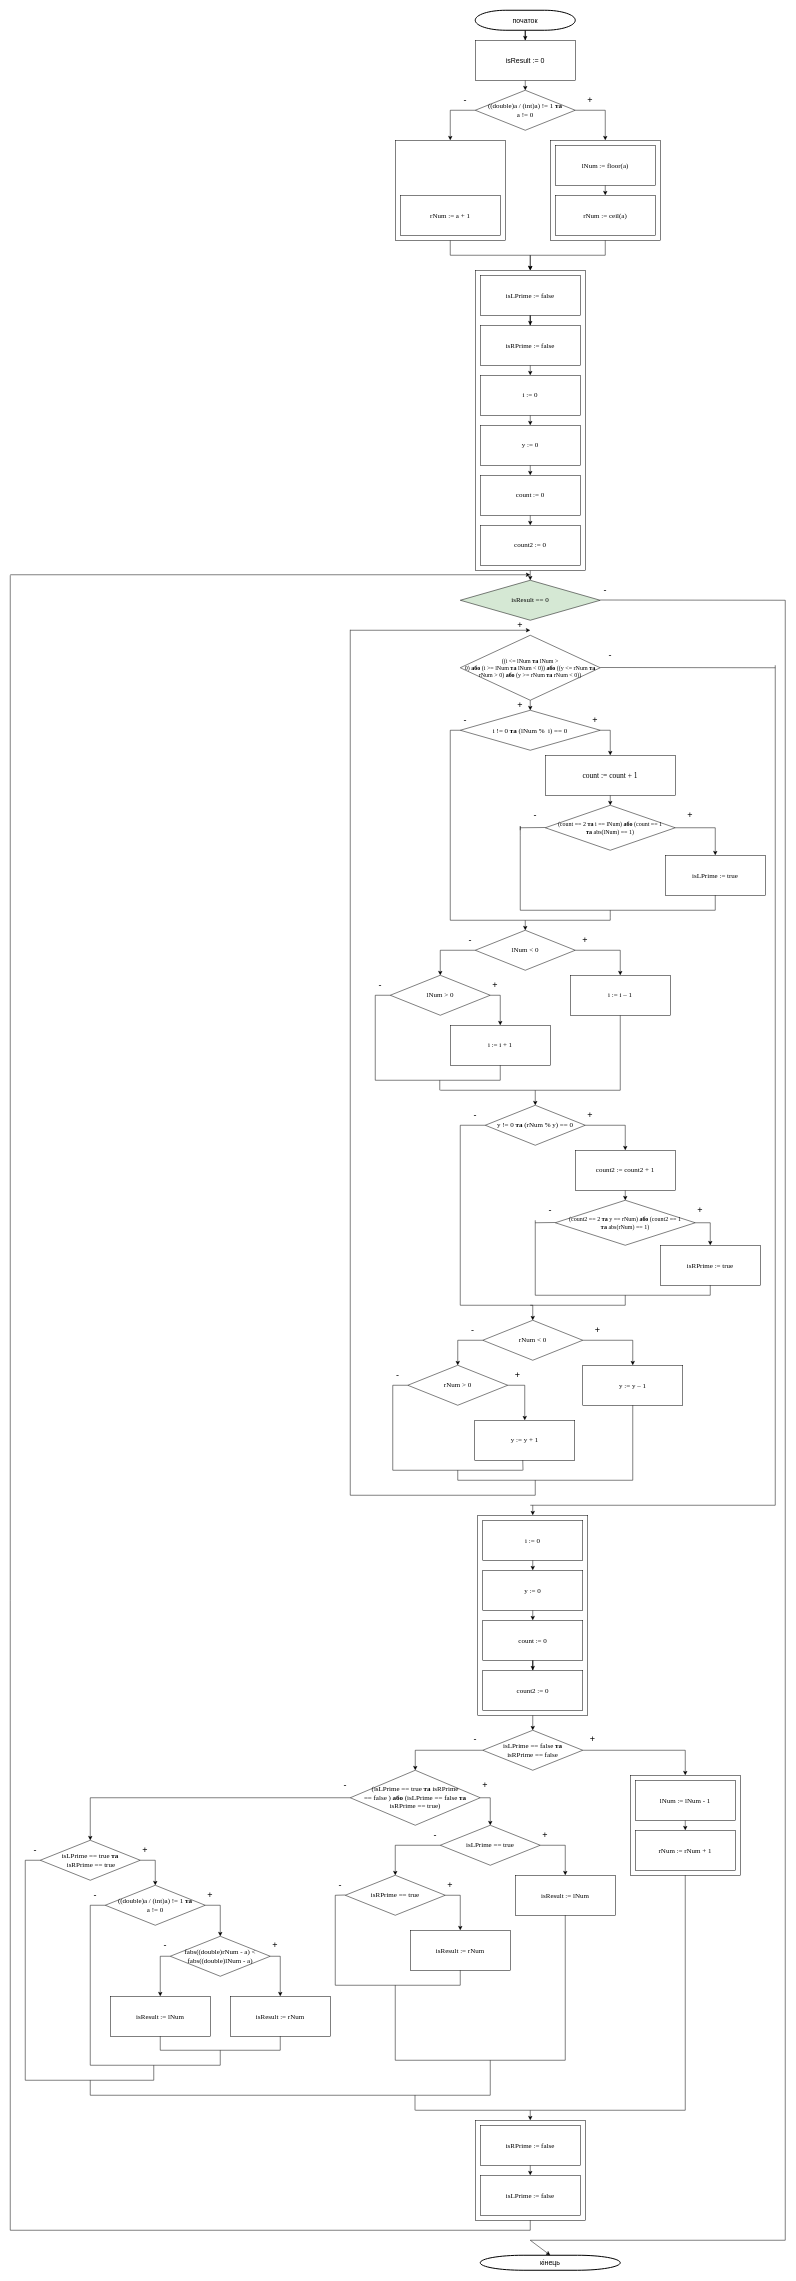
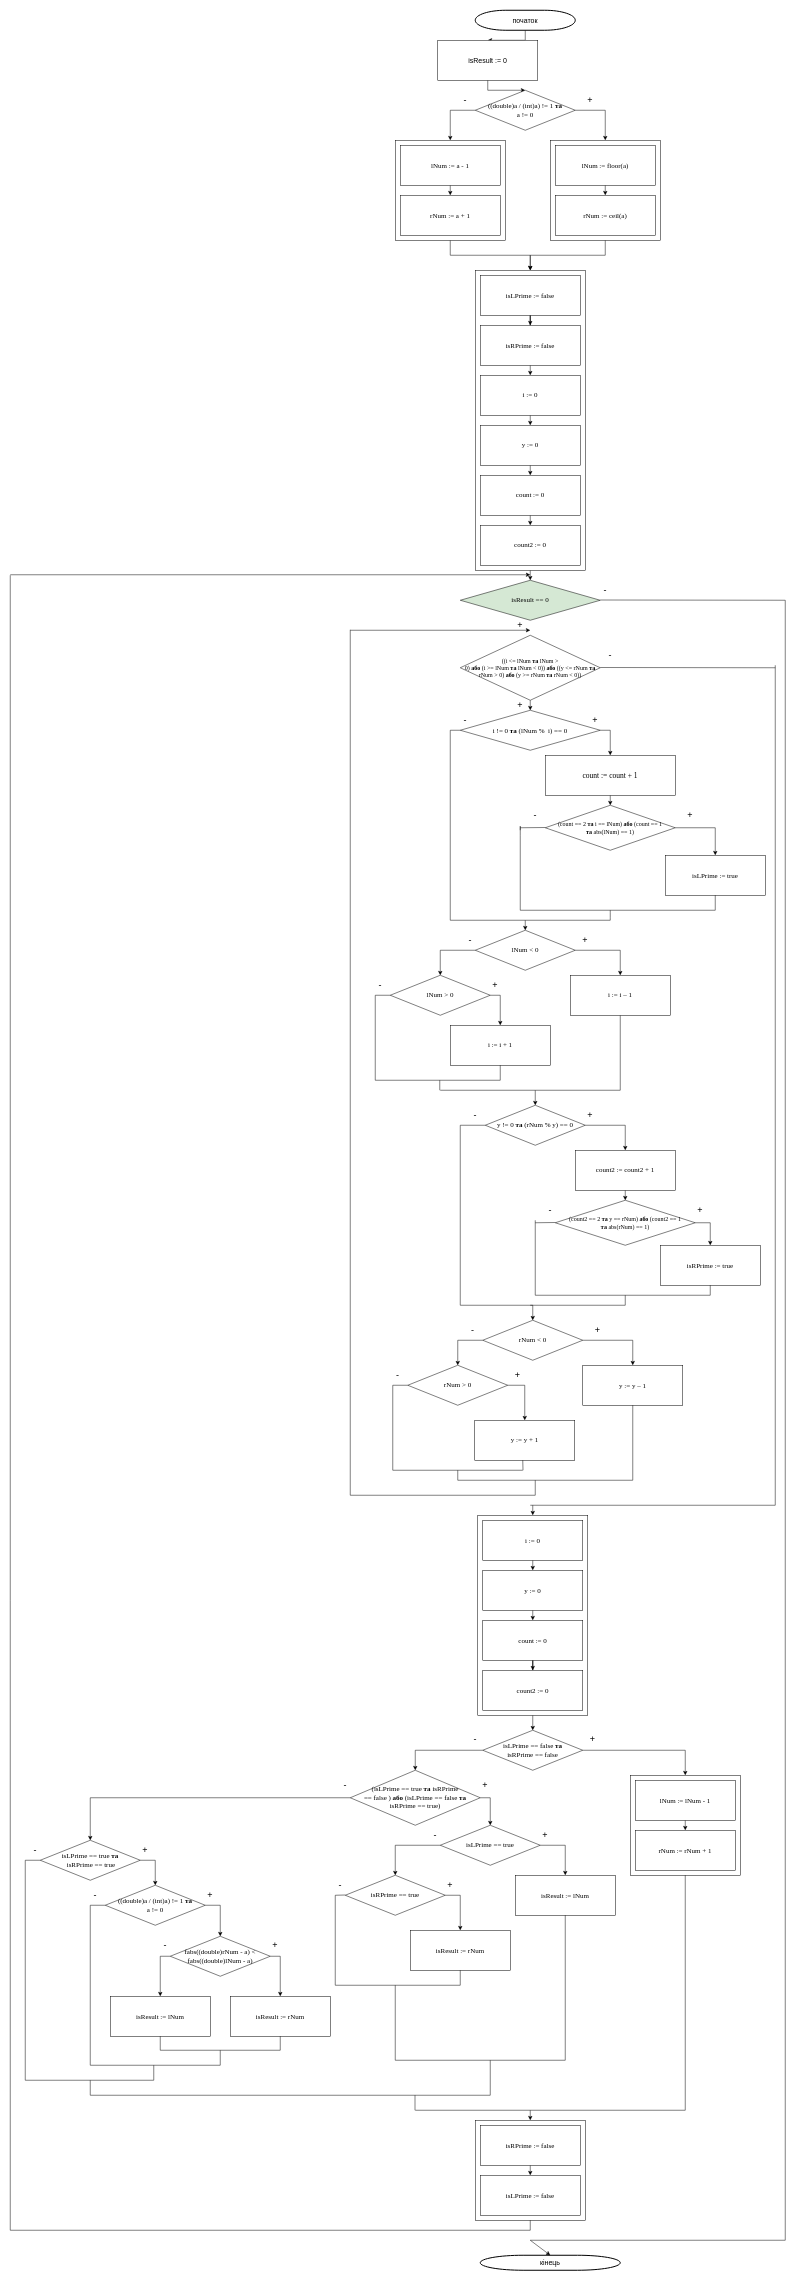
node "isResult := 0": moved (525, 60) -> (488, 60)
node "lNum := a - 1": added
edge "lNum := a - 1" -> "rNum := a + 1": added
